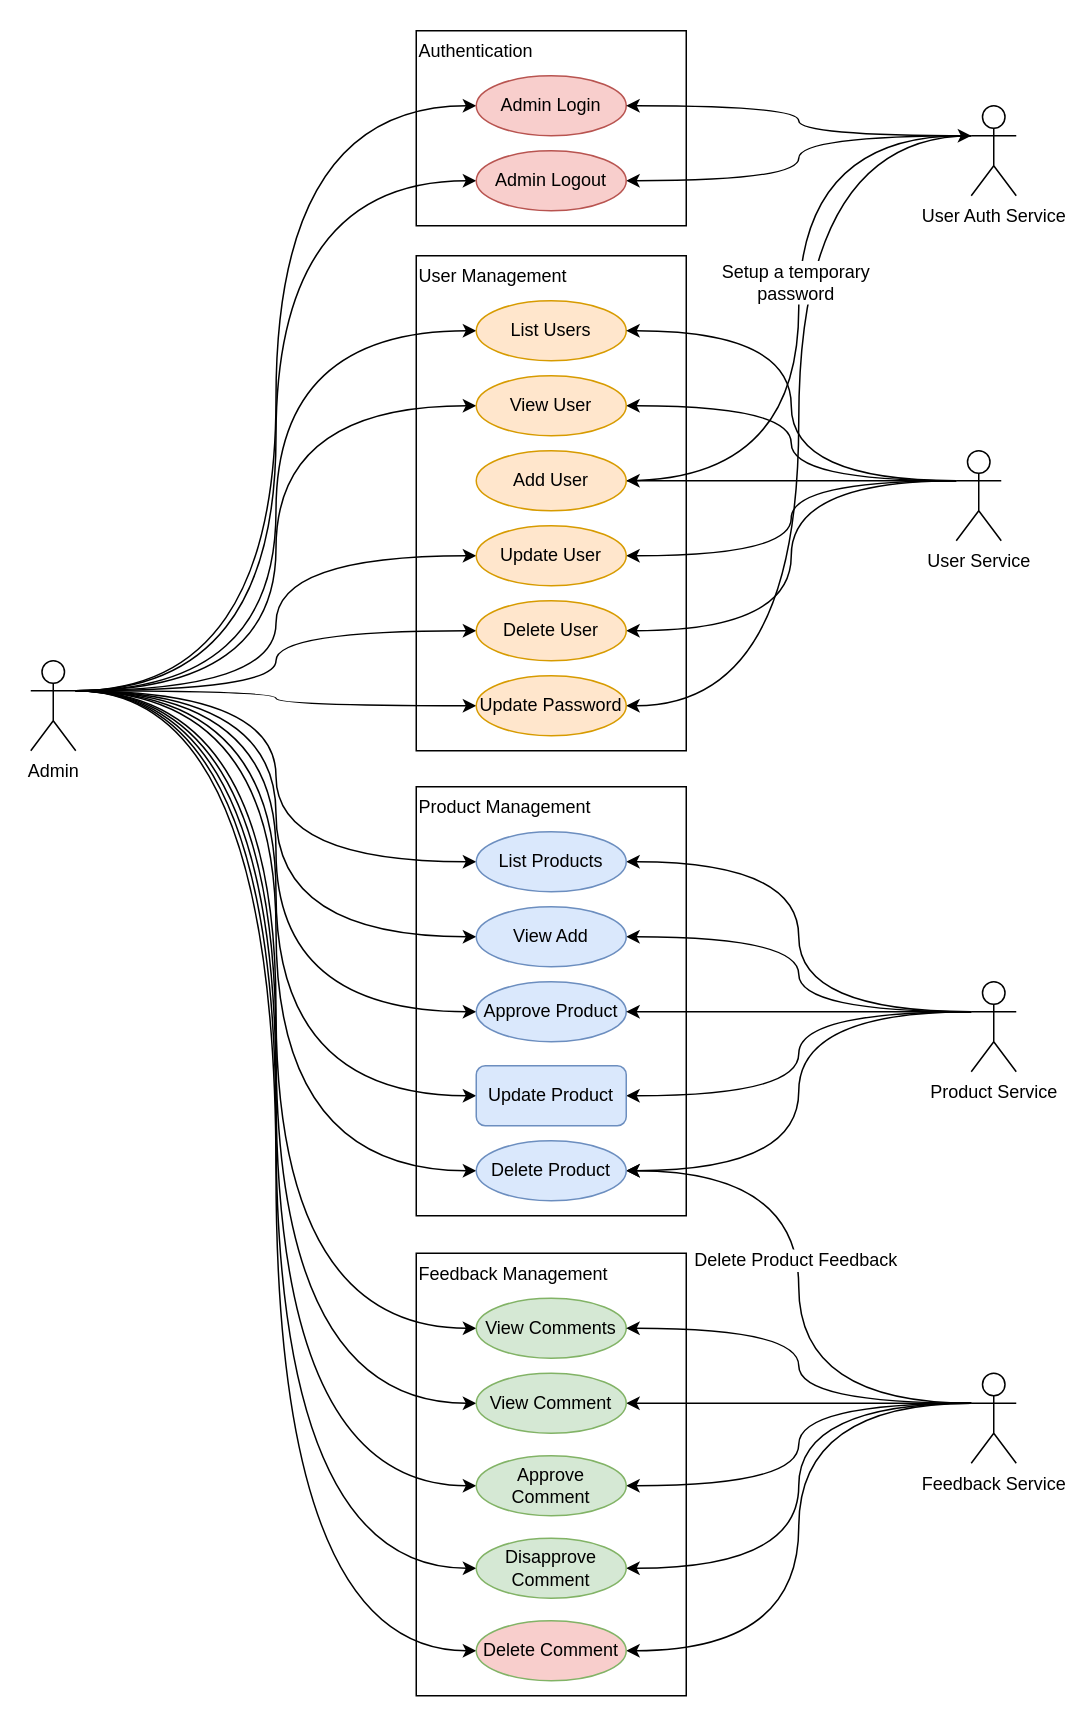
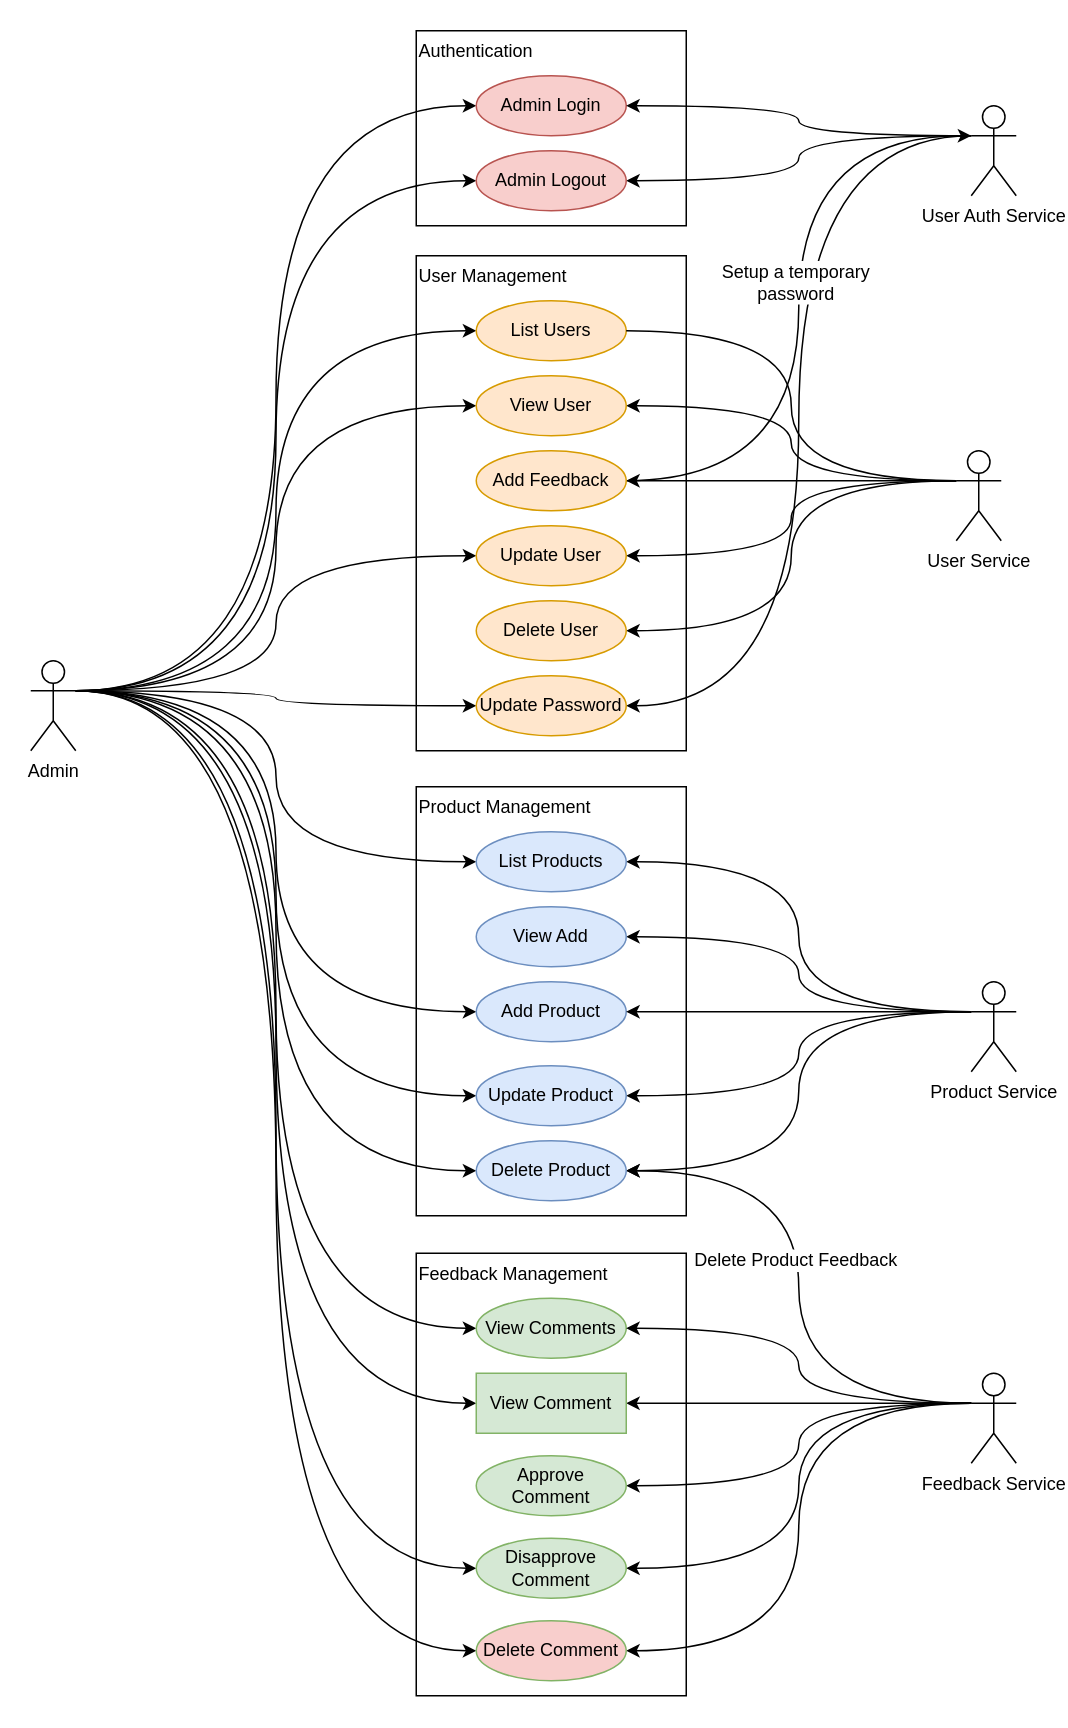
edge "User Service" -> "List Users": arrowhead classic -> none
node "Add User": label "Add User" -> "Add Feedback"
edge "Admin" -> "Delete User": removed
edge "Admin" -> "View Add": removed
node "Approve Product": label "Approve Product" -> "Add Product"
node "Update Product": shape rounded rectangle -> ellipse
edge "Admin" -> "Approve Comment": removed
node "View Comment": shape ellipse -> rectangle
